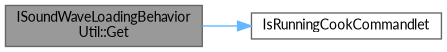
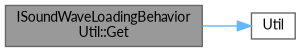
node "IsRunningCookCommandlet": label "IsRunningCookCommandlet" -> "Util"
